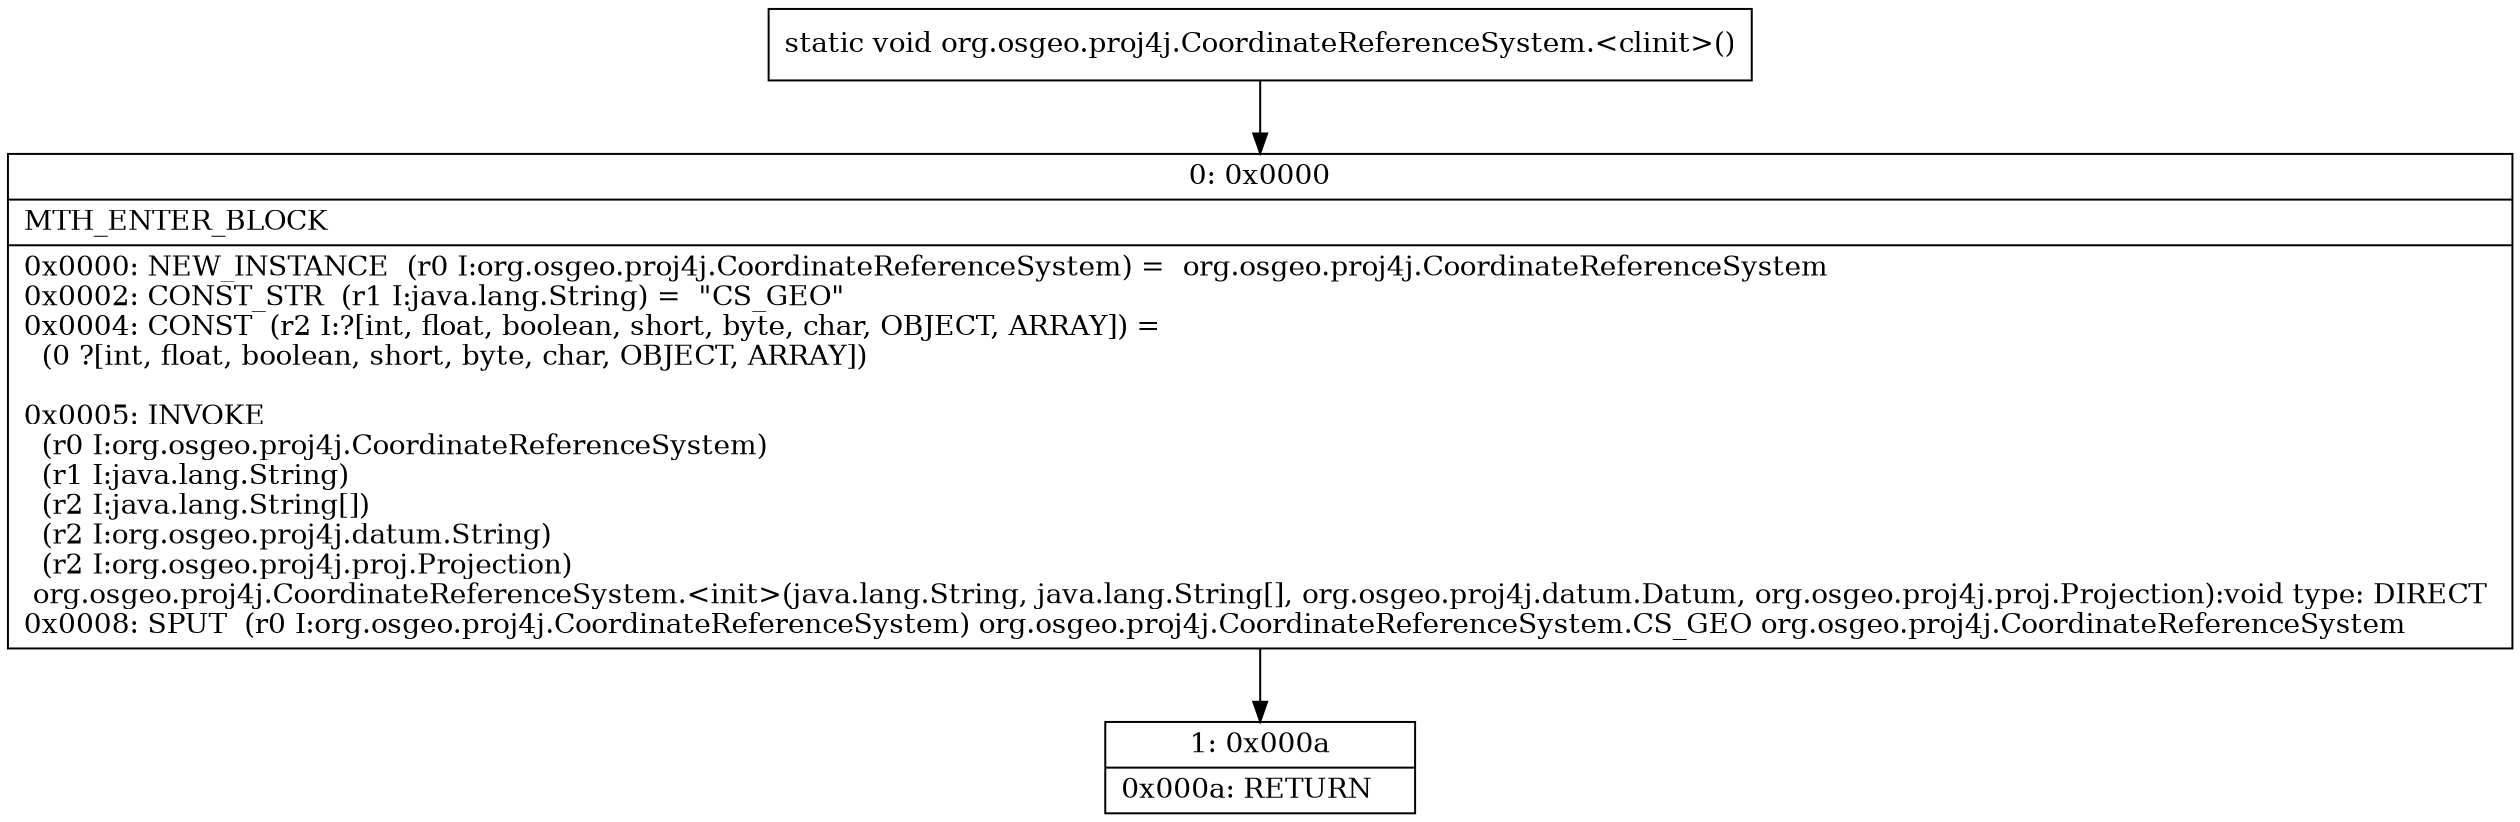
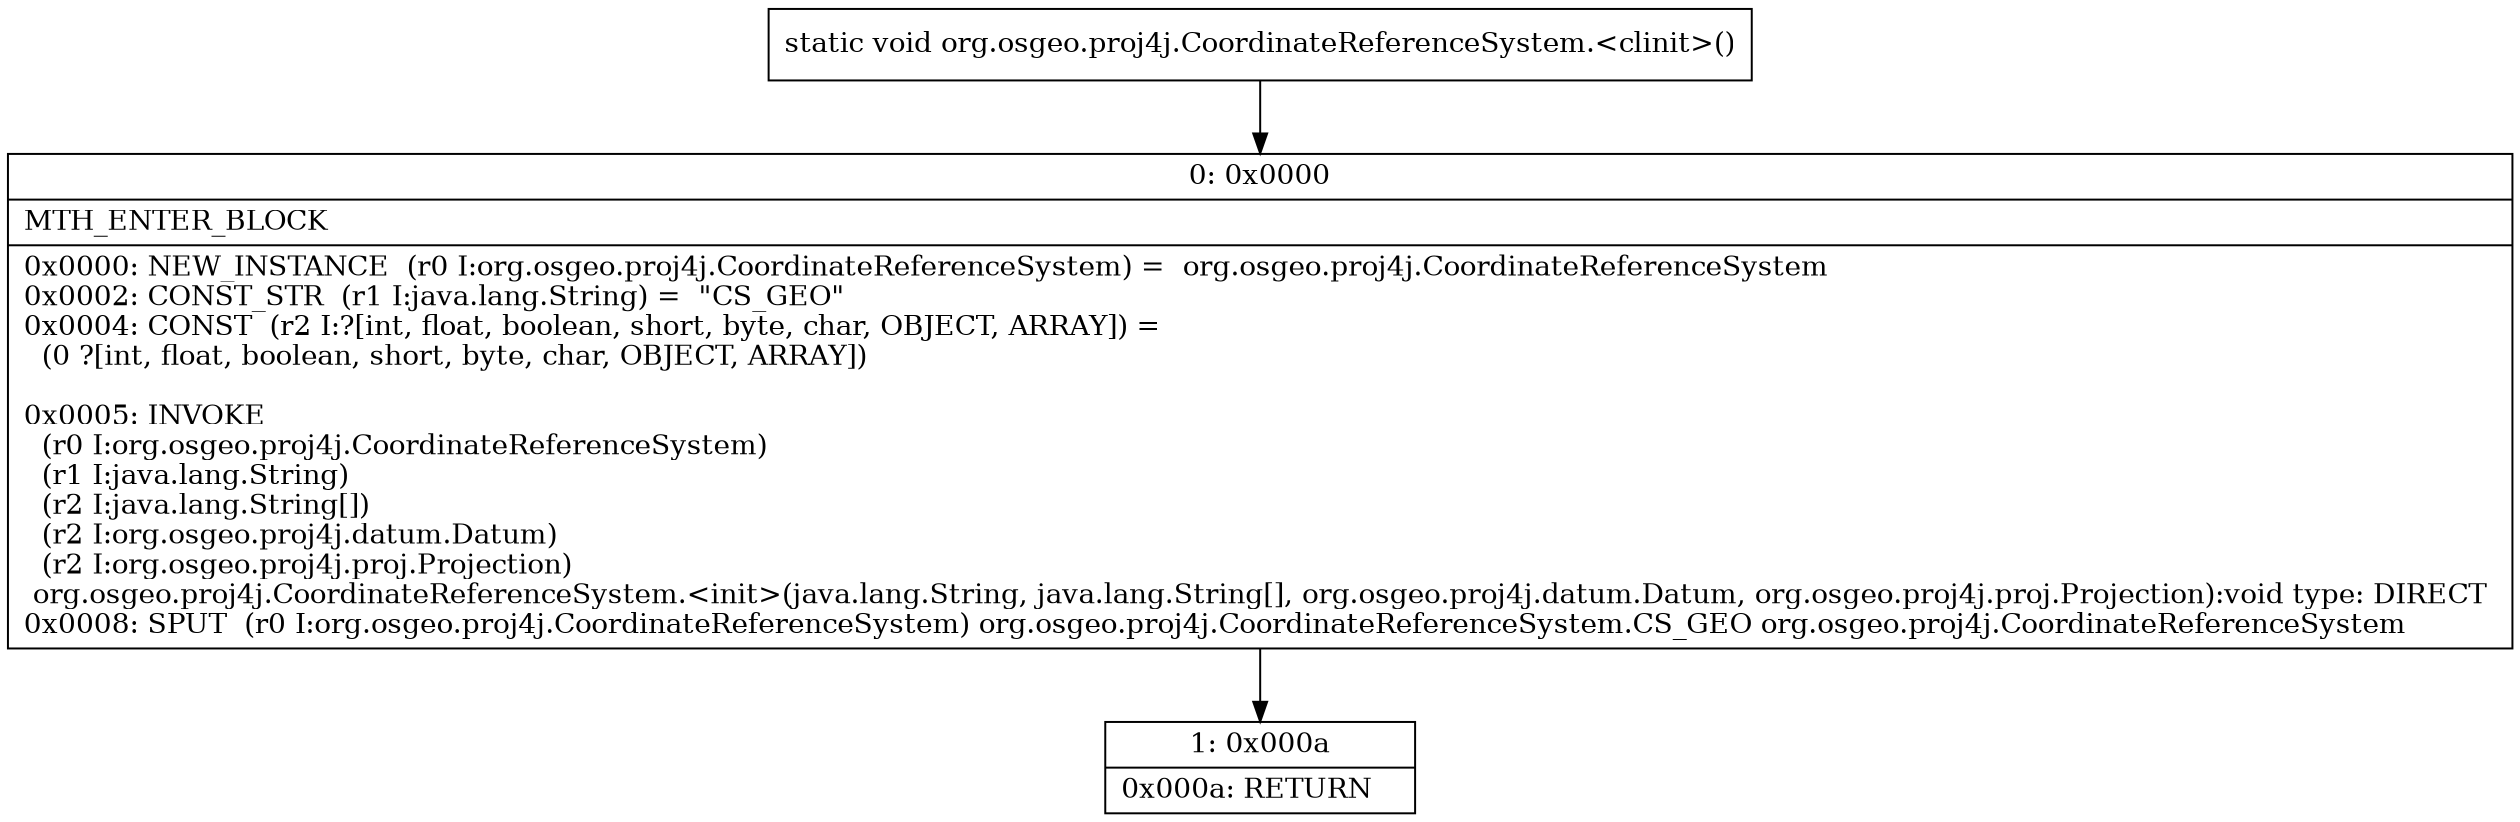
node "0: 0x0000": text "(r2 I:org.osgeo.proj4j.datum.String)" -> "(r2 I:org.osgeo.proj4j.datum.Datum)"
